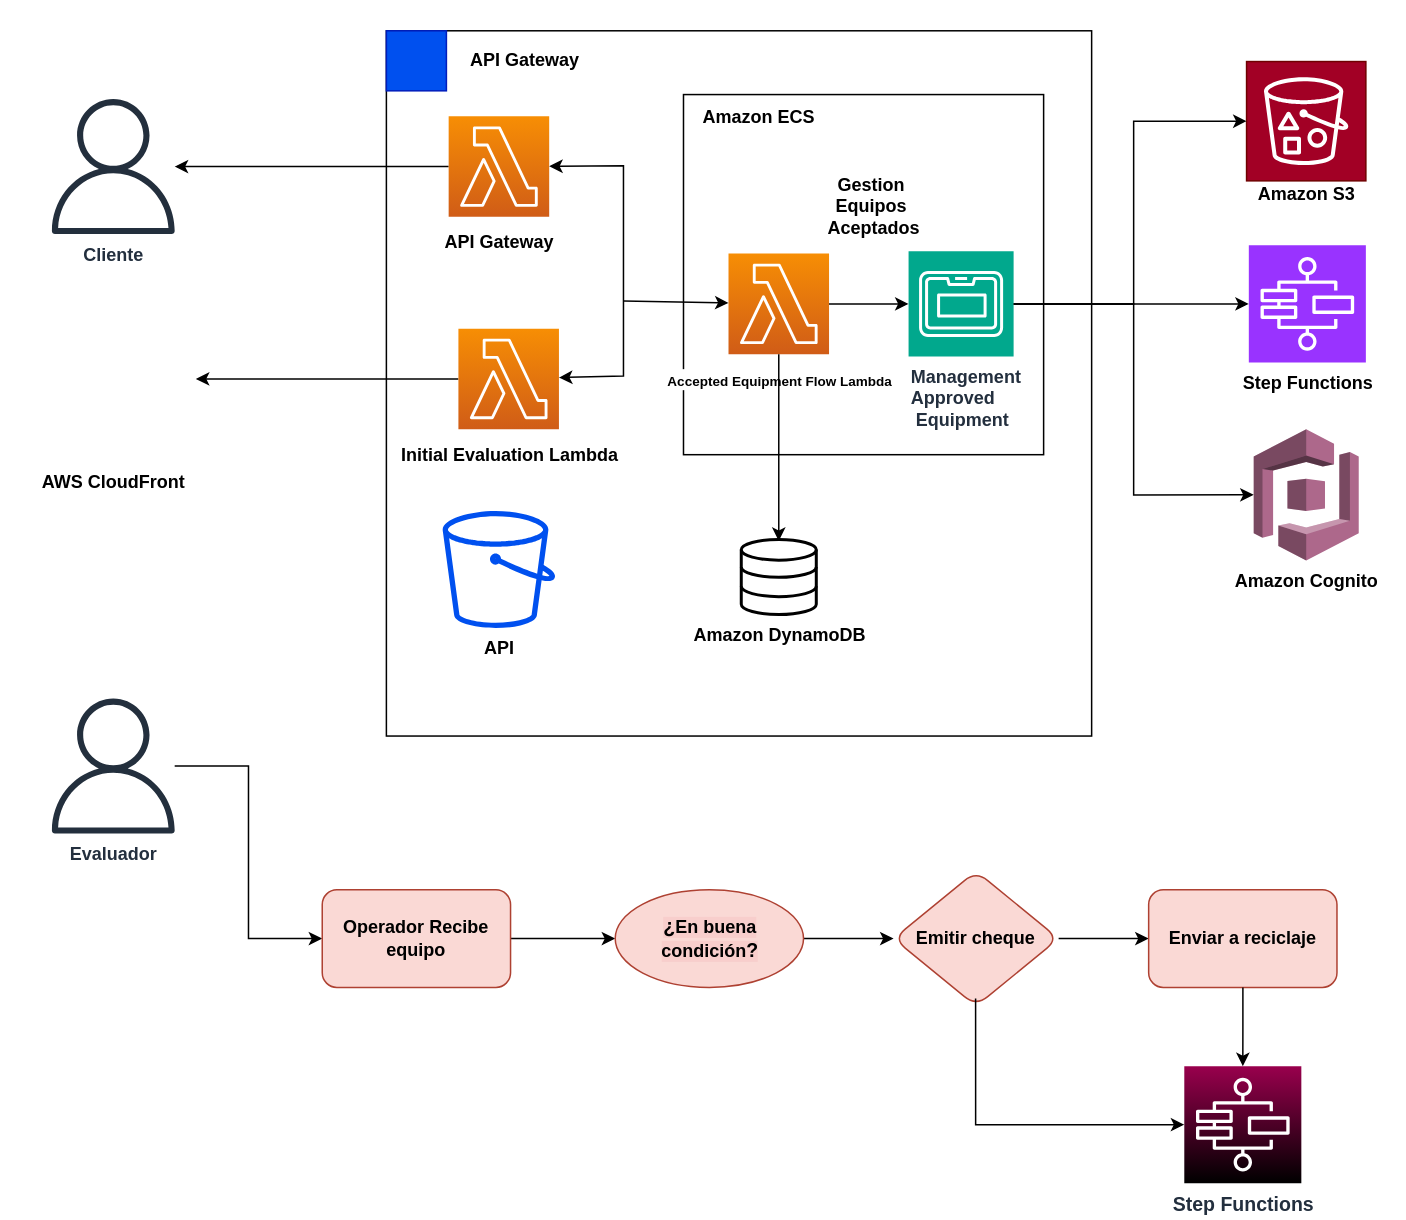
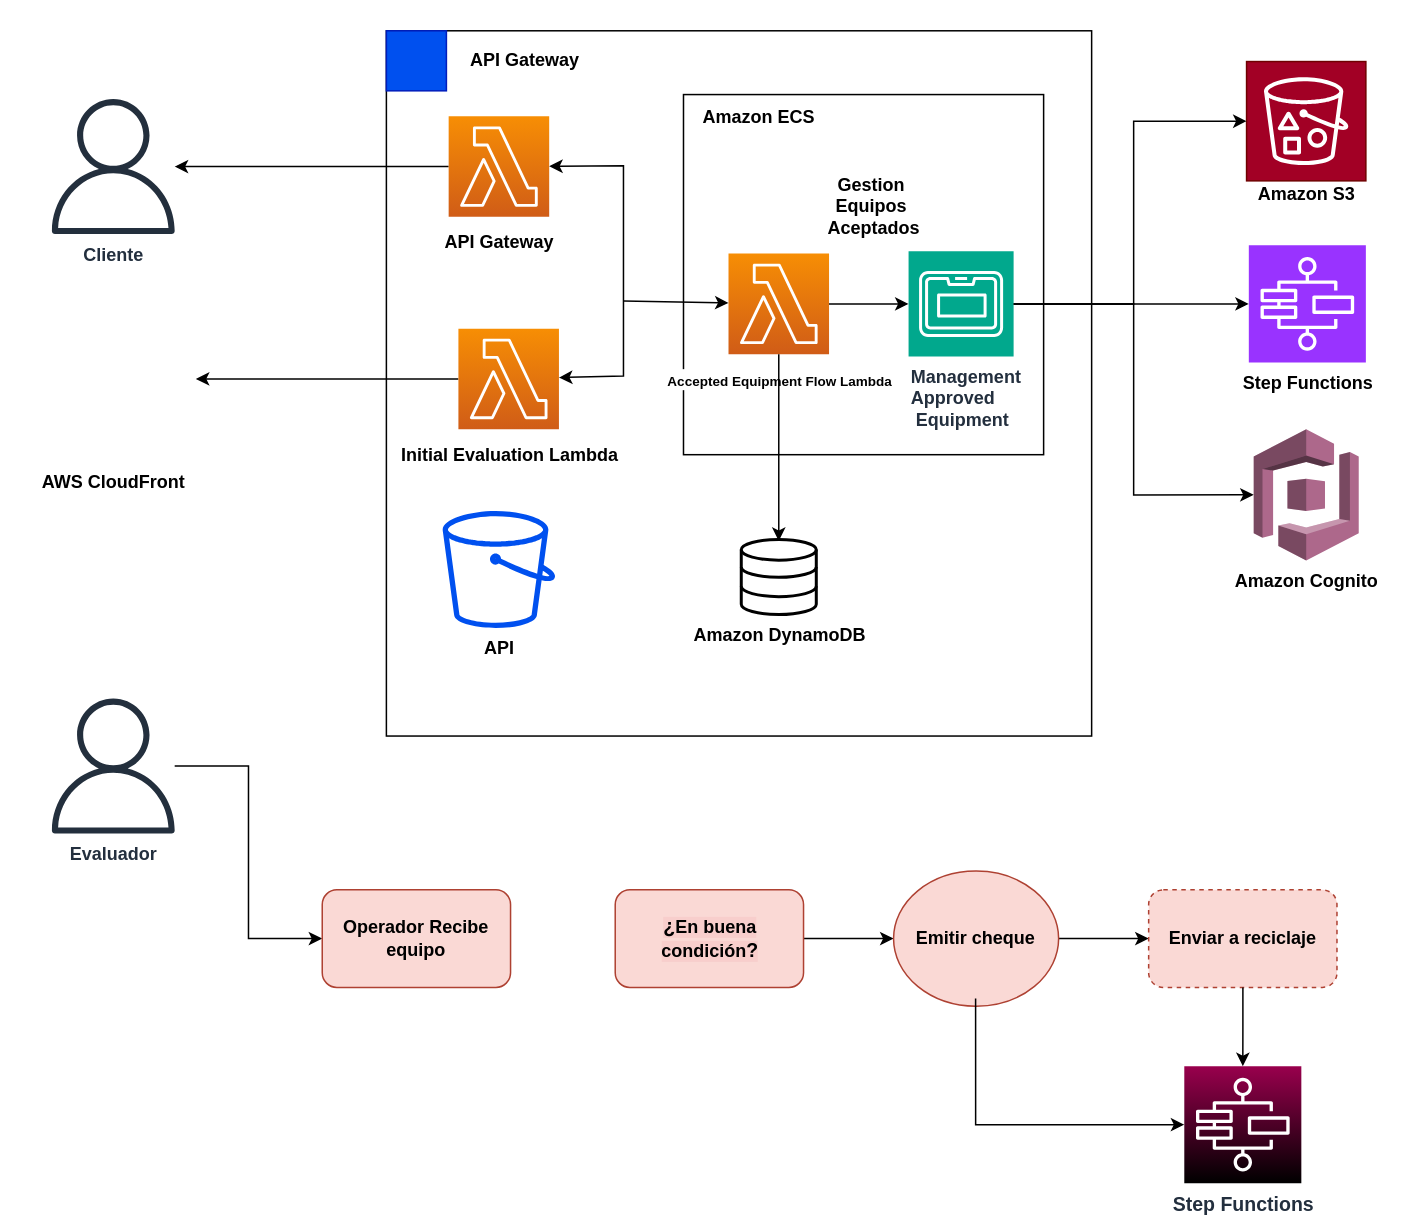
edge "Operador Recibe equipo" -> "¿En buena condición?": removed
node "¿En buena condición?": shape ellipse -> rounded rectangle
node "Emitir cheque": shape diamond -> ellipse
node "Enviar a reciclaje": style solid -> dashed
